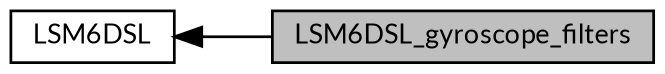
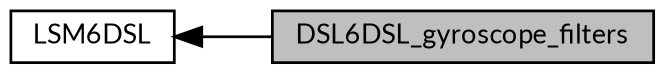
node "LSM6DSL_gyroscope_filters": label "LSM6DSL_gyroscope_filters" -> "DSL6DSL_gyroscope_filters"
